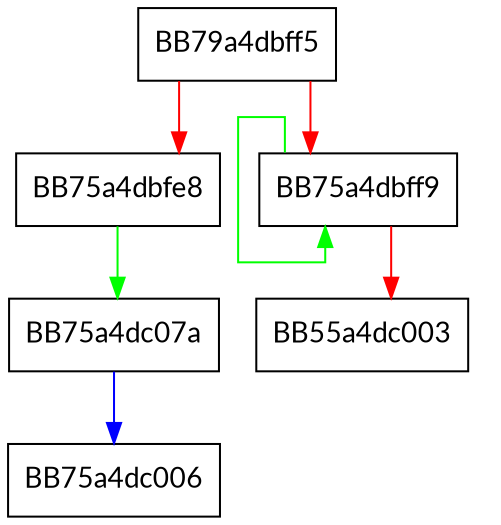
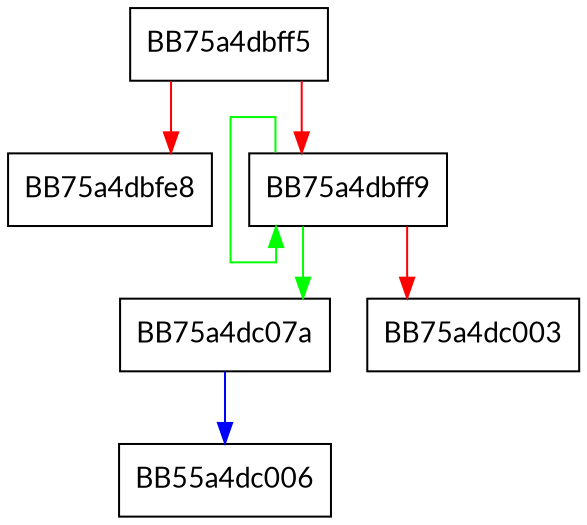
node "BB79a4dbff5": label "BB79a4dbff5" -> "BB75a4dbff5"
edge "BB75a4dbfe8" -> "BB75a4dc07a": now "BB75a4dbff9" -> "BB75a4dc07a"
node "BB55a4dc003": label "BB55a4dc003" -> "BB75a4dc003"
node "BB75a4dc006": label "BB75a4dc006" -> "BB55a4dc006"
